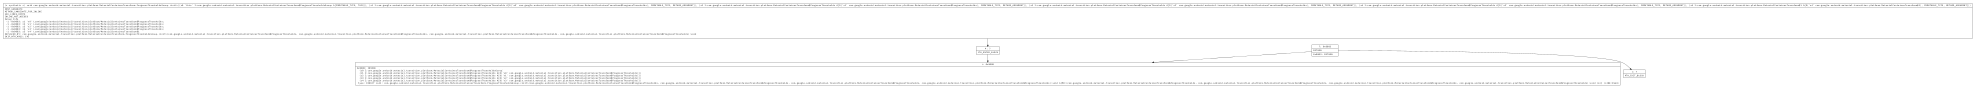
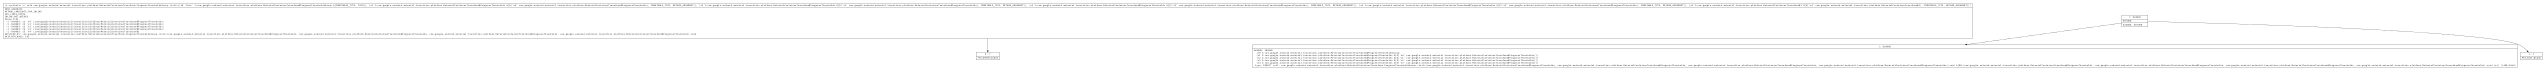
edge "4: ?" -> "6: 0x0000": removed
